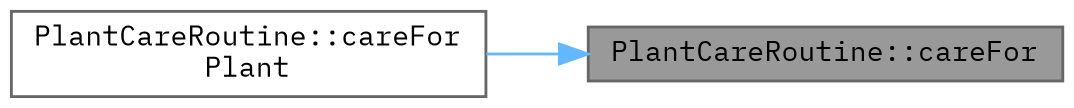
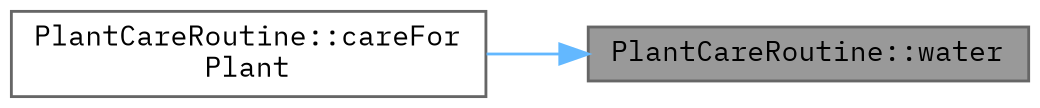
node "PlantCareRoutine::careFor": label "PlantCareRoutine::careFor" -> "PlantCareRoutine::water"
